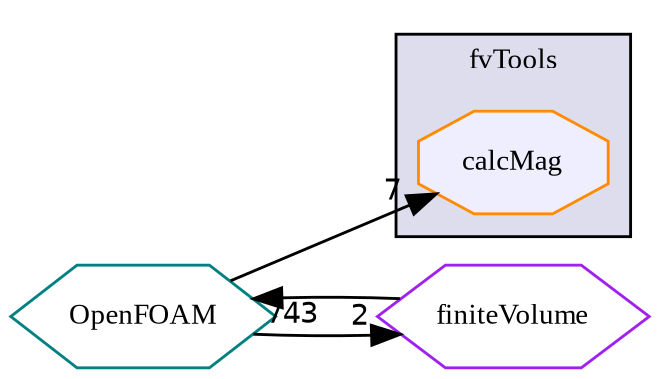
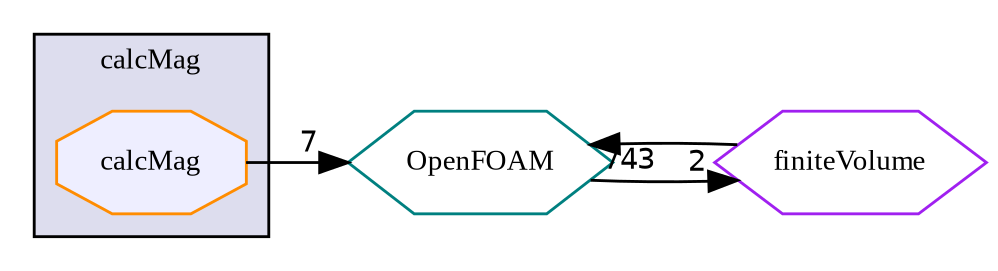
cluster "fvTools": label "fvTools" -> "calcMag"
edge "OpenFOAM" -> "calcMag": reversed
